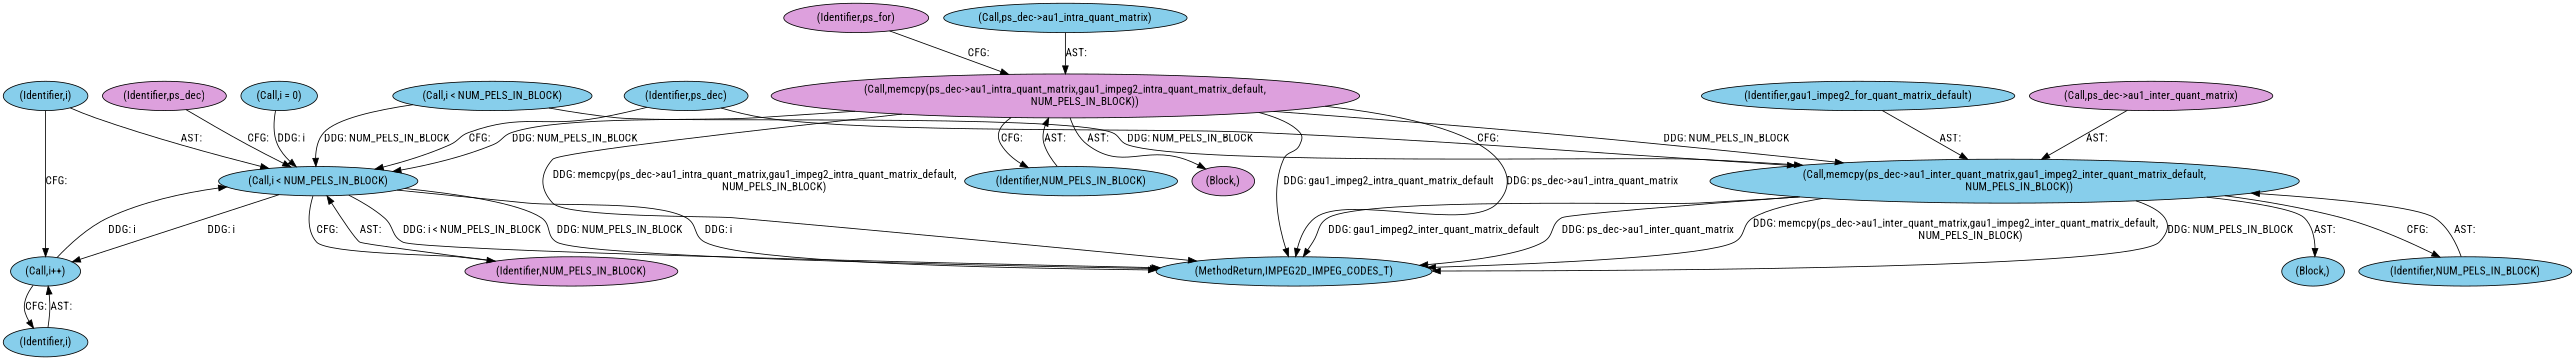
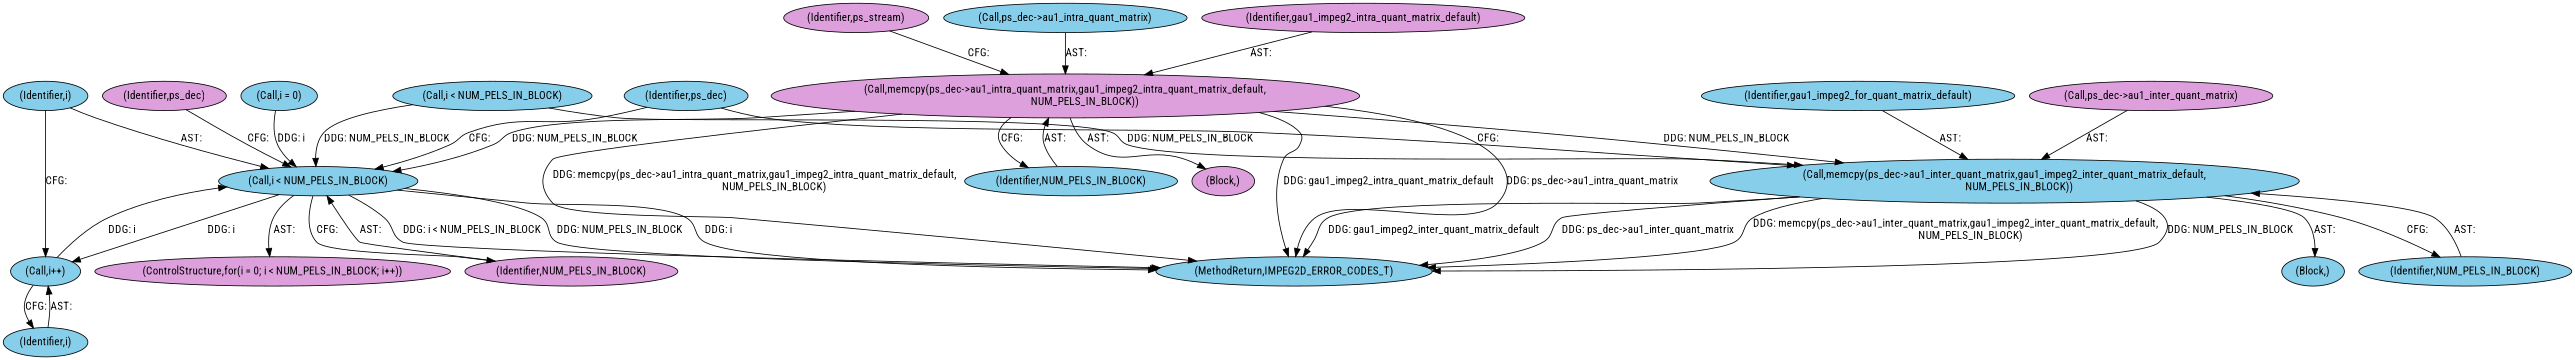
node "(Identifier,ps_for)": label "(Identifier,ps_for)" -> "(Identifier,ps_stream)"
node "(Identifier,gau1_impeg2_intra_quant_matrix_default)": added
node "(ControlStructure,for(i = 0; i < NUM_PELS_IN_BLOCK; i++))": added
node "(MethodReturn,IMPEG2D_IMPEG_CODES_T)": label "(MethodReturn,IMPEG2D_IMPEG_CODES_T)" -> "(MethodReturn,IMPEG2D_ERROR_CODES_T)"
